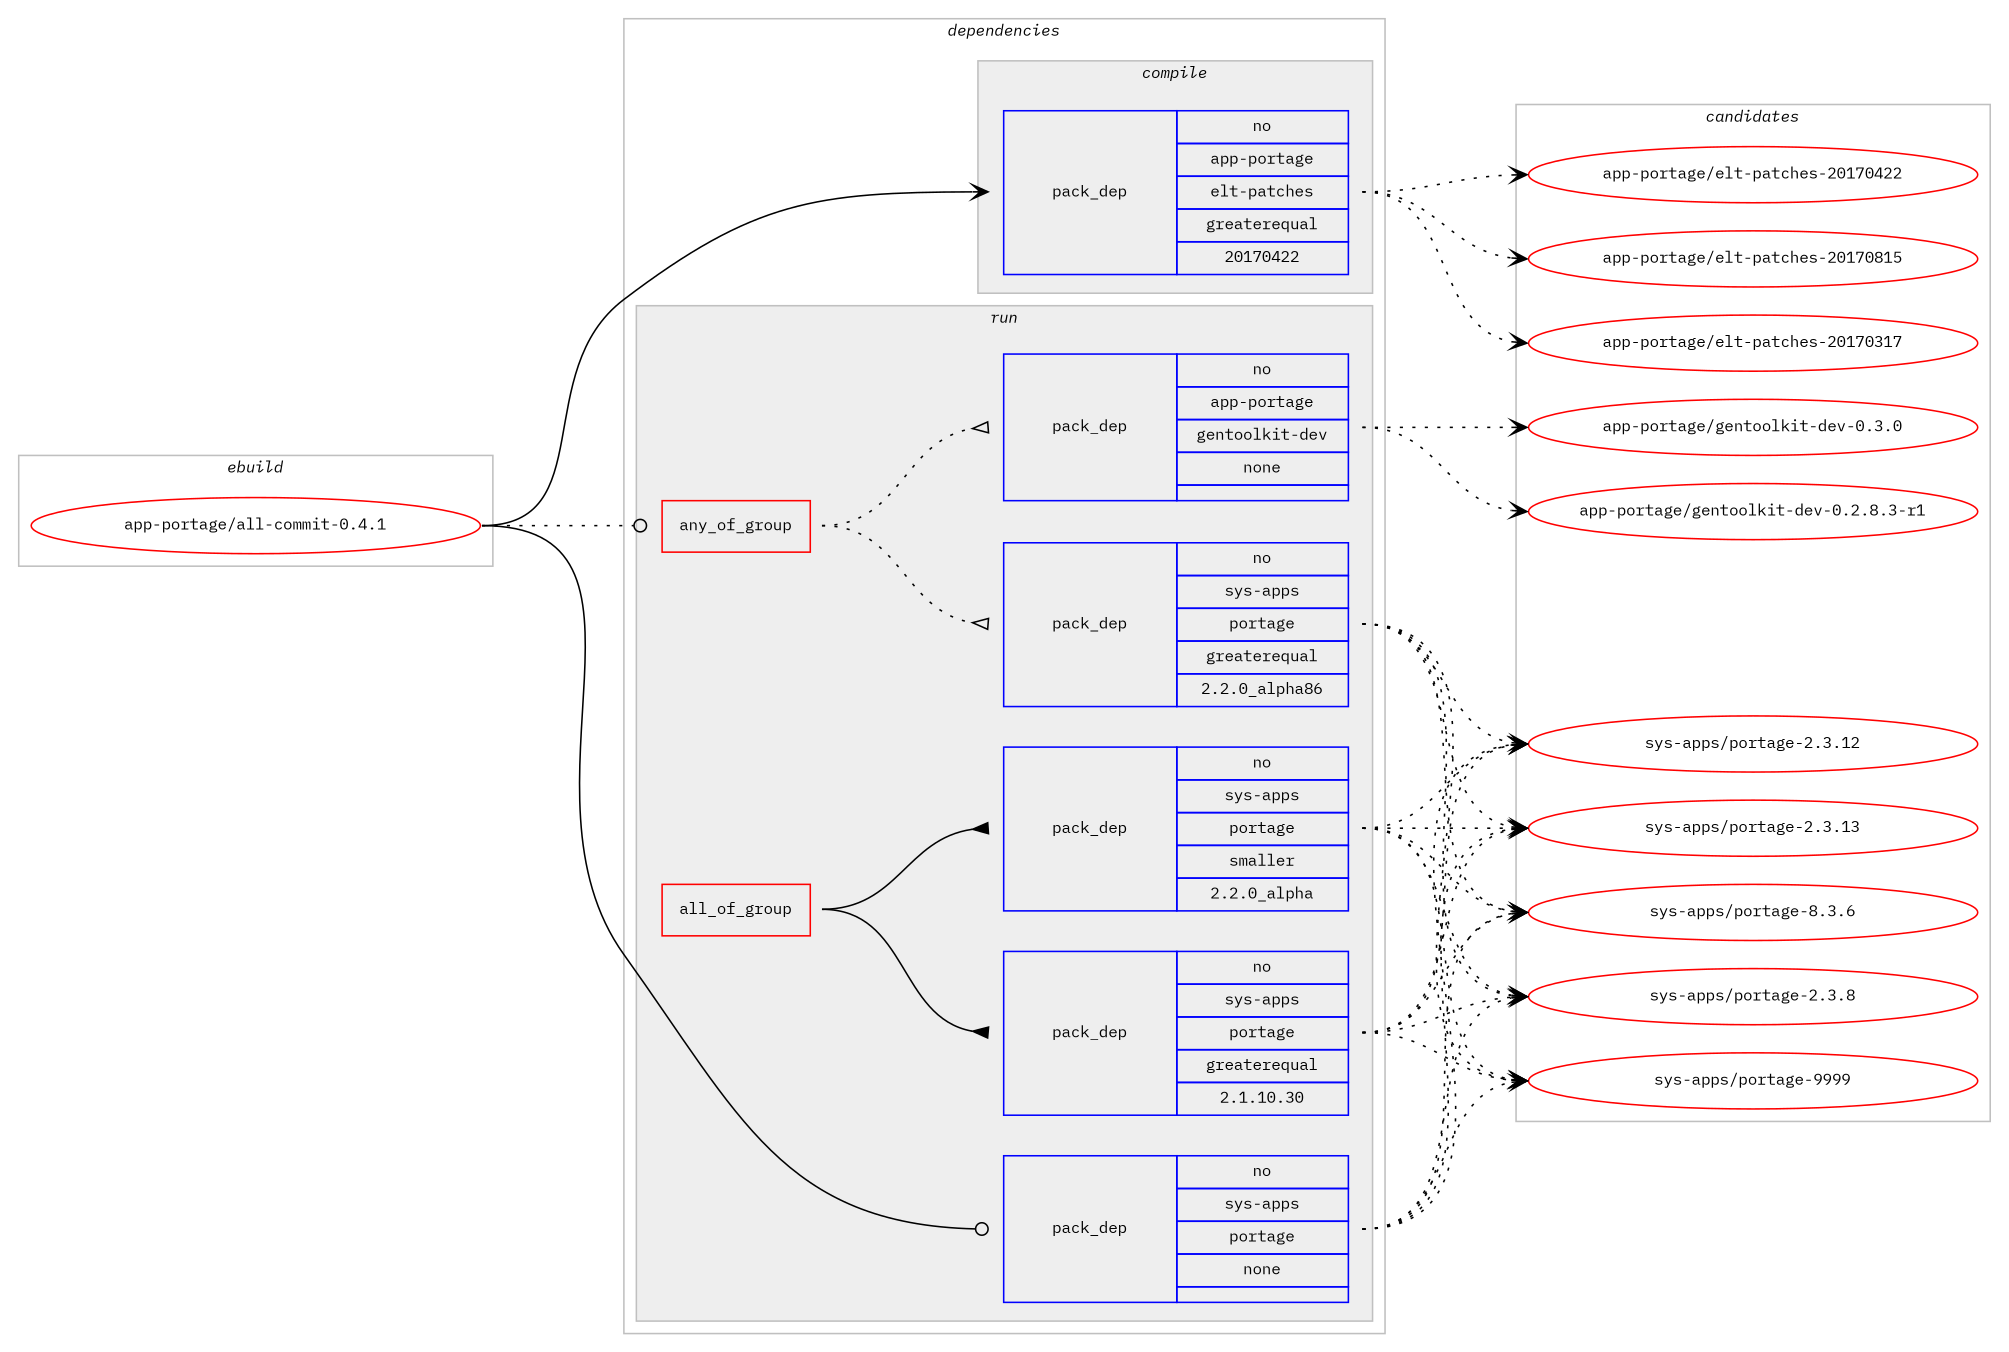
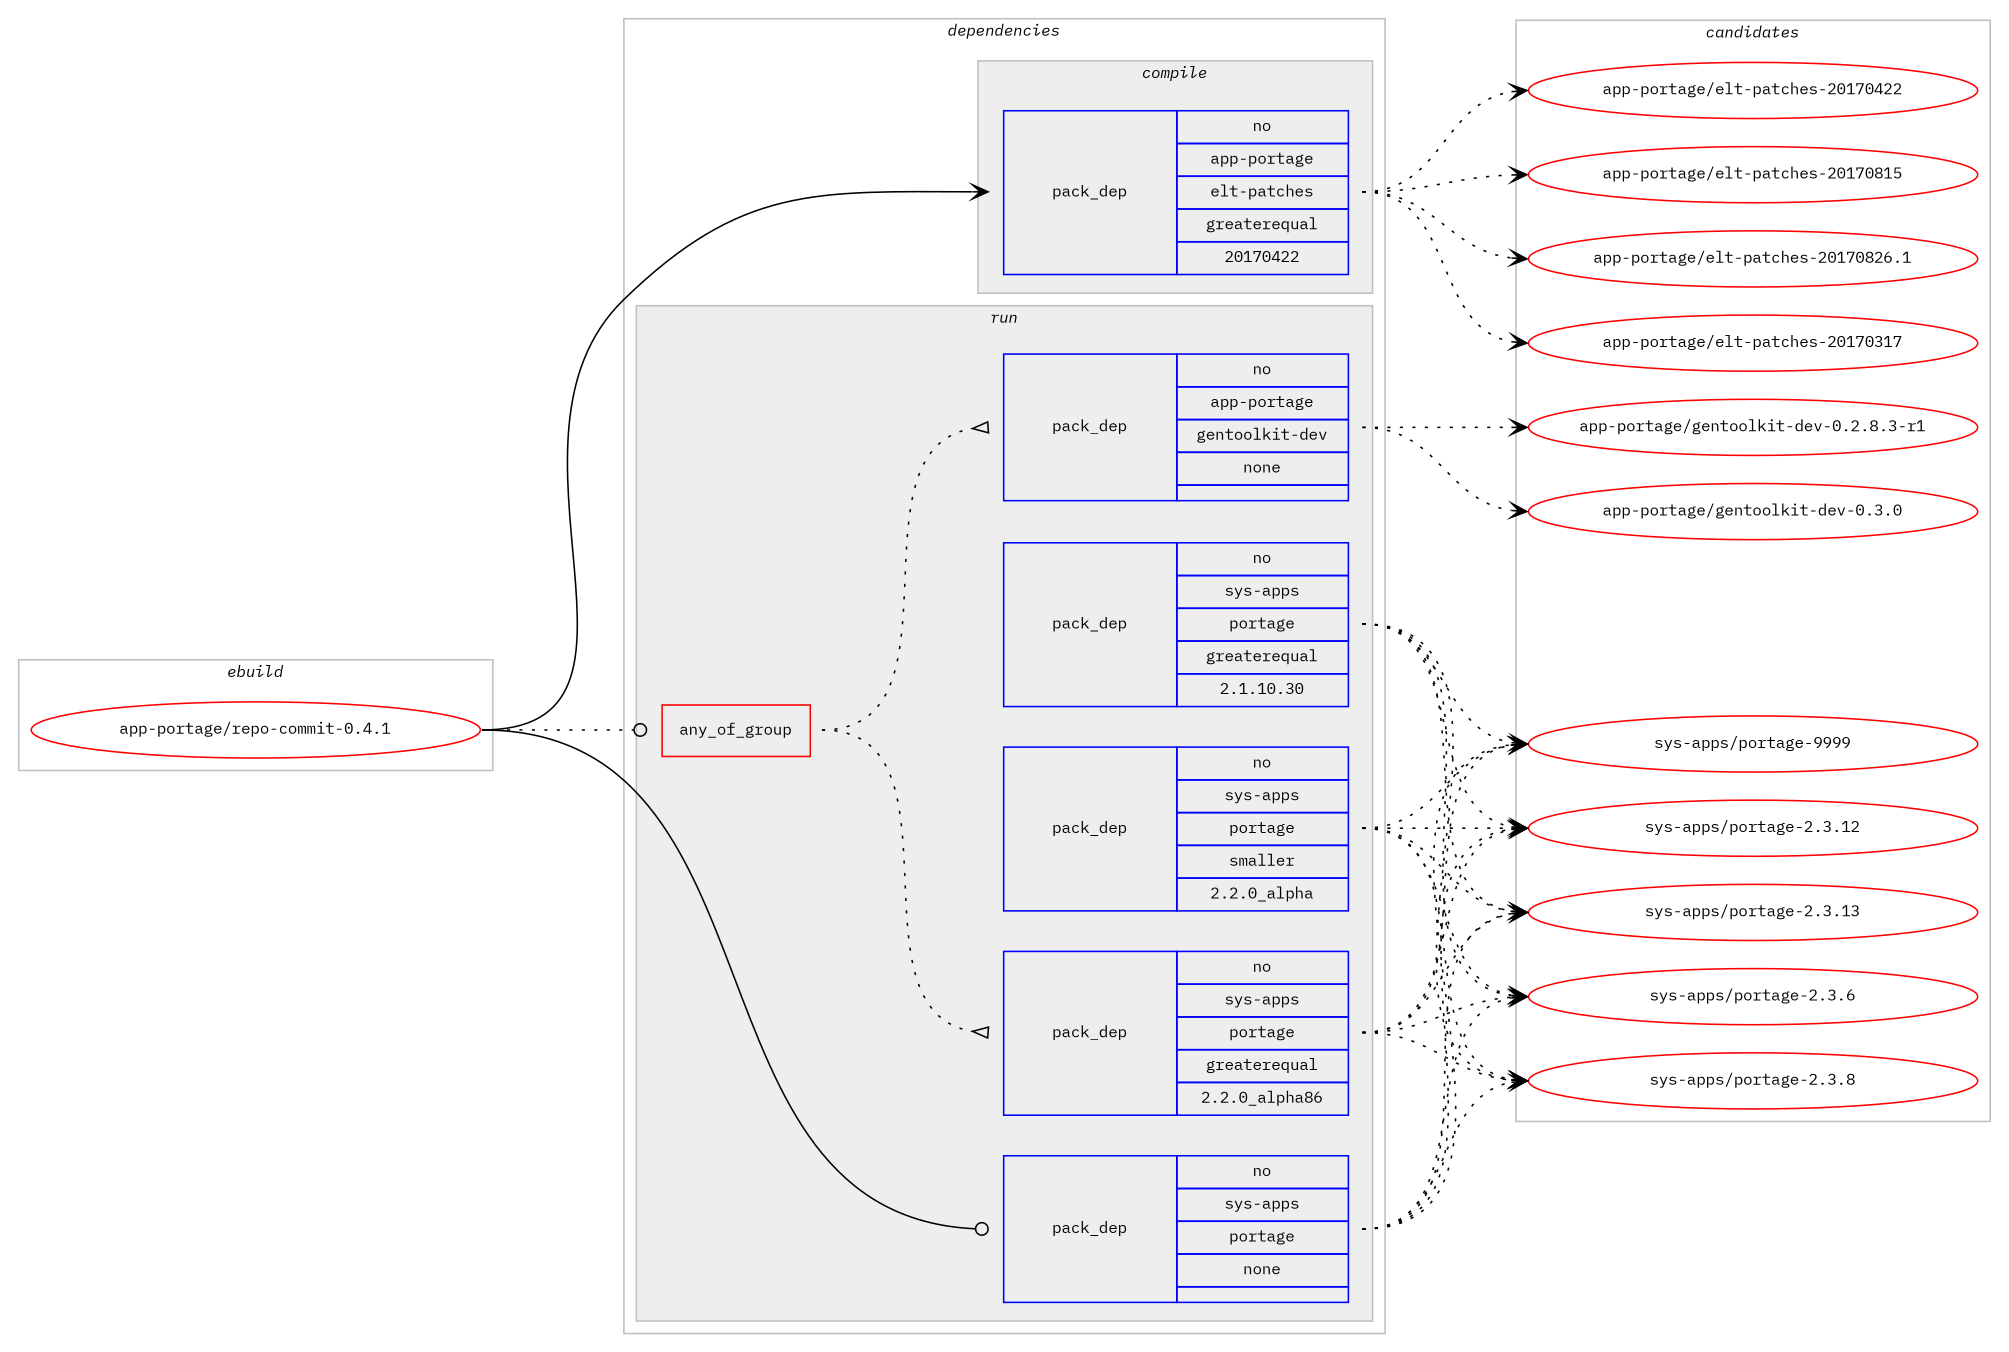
node "app-portage/elt-patches-20170826.1": added
node "app-portage/all-commit-0.4.1": label "app-portage/all-commit-0.4.1" -> "app-portage/repo-commit-0.4.1"
node "all_of_group": removed
node "sys-apps/portage-8.3.6": label "sys-apps/portage-8.3.6" -> "sys-apps/portage-2.3.6"
